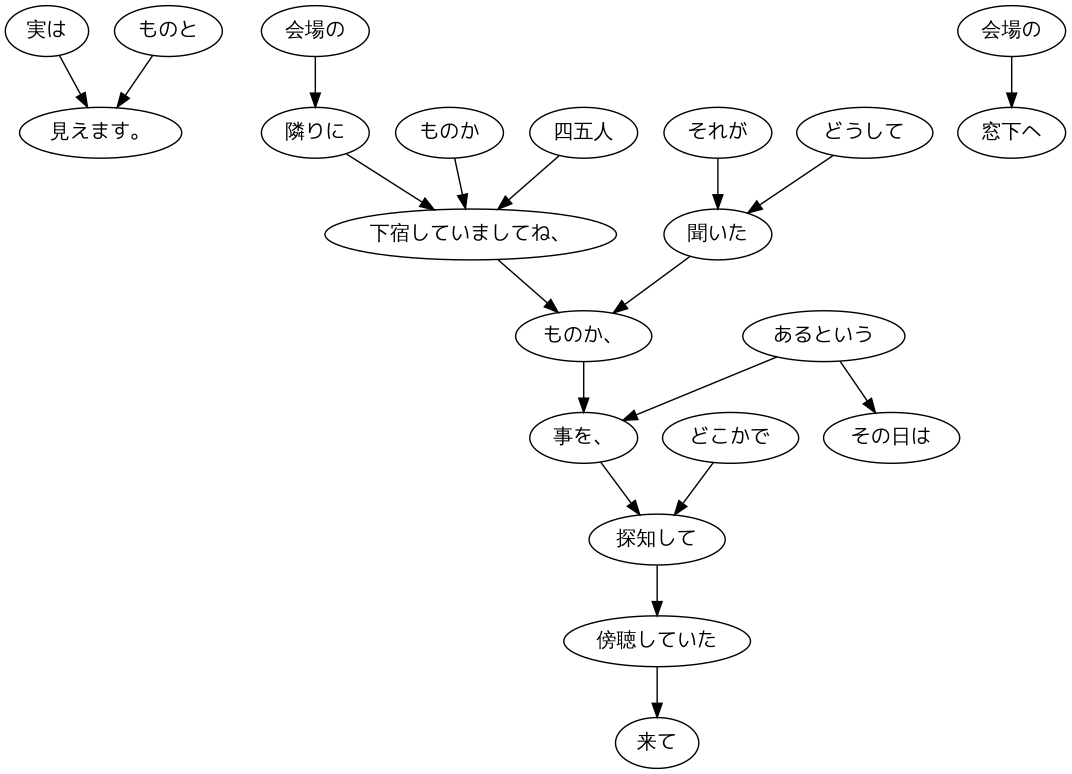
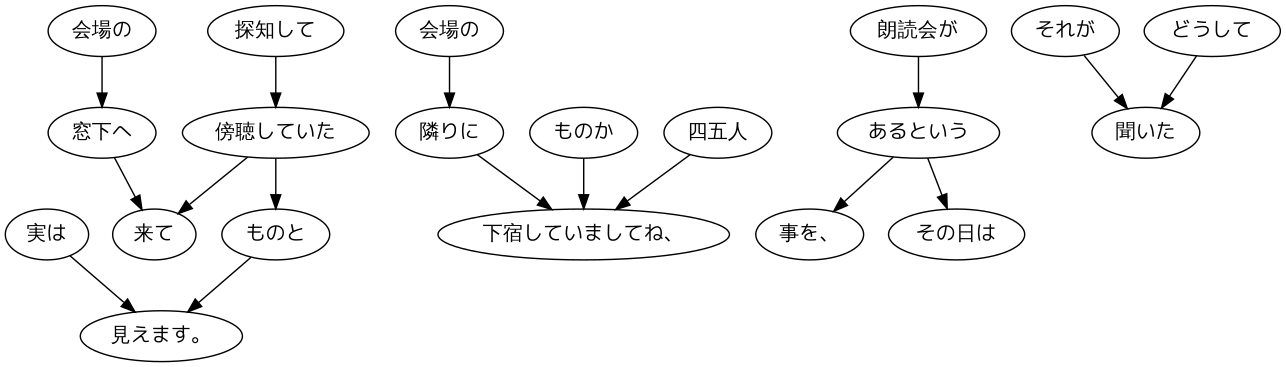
node "朗読会が": added
edge "窓下へ" -> "来て": added
edge "傍聴していた" -> "ものと": added
node "ものか、": removed
node "どこかで": removed
edge "事を、" -> "探知して": removed
